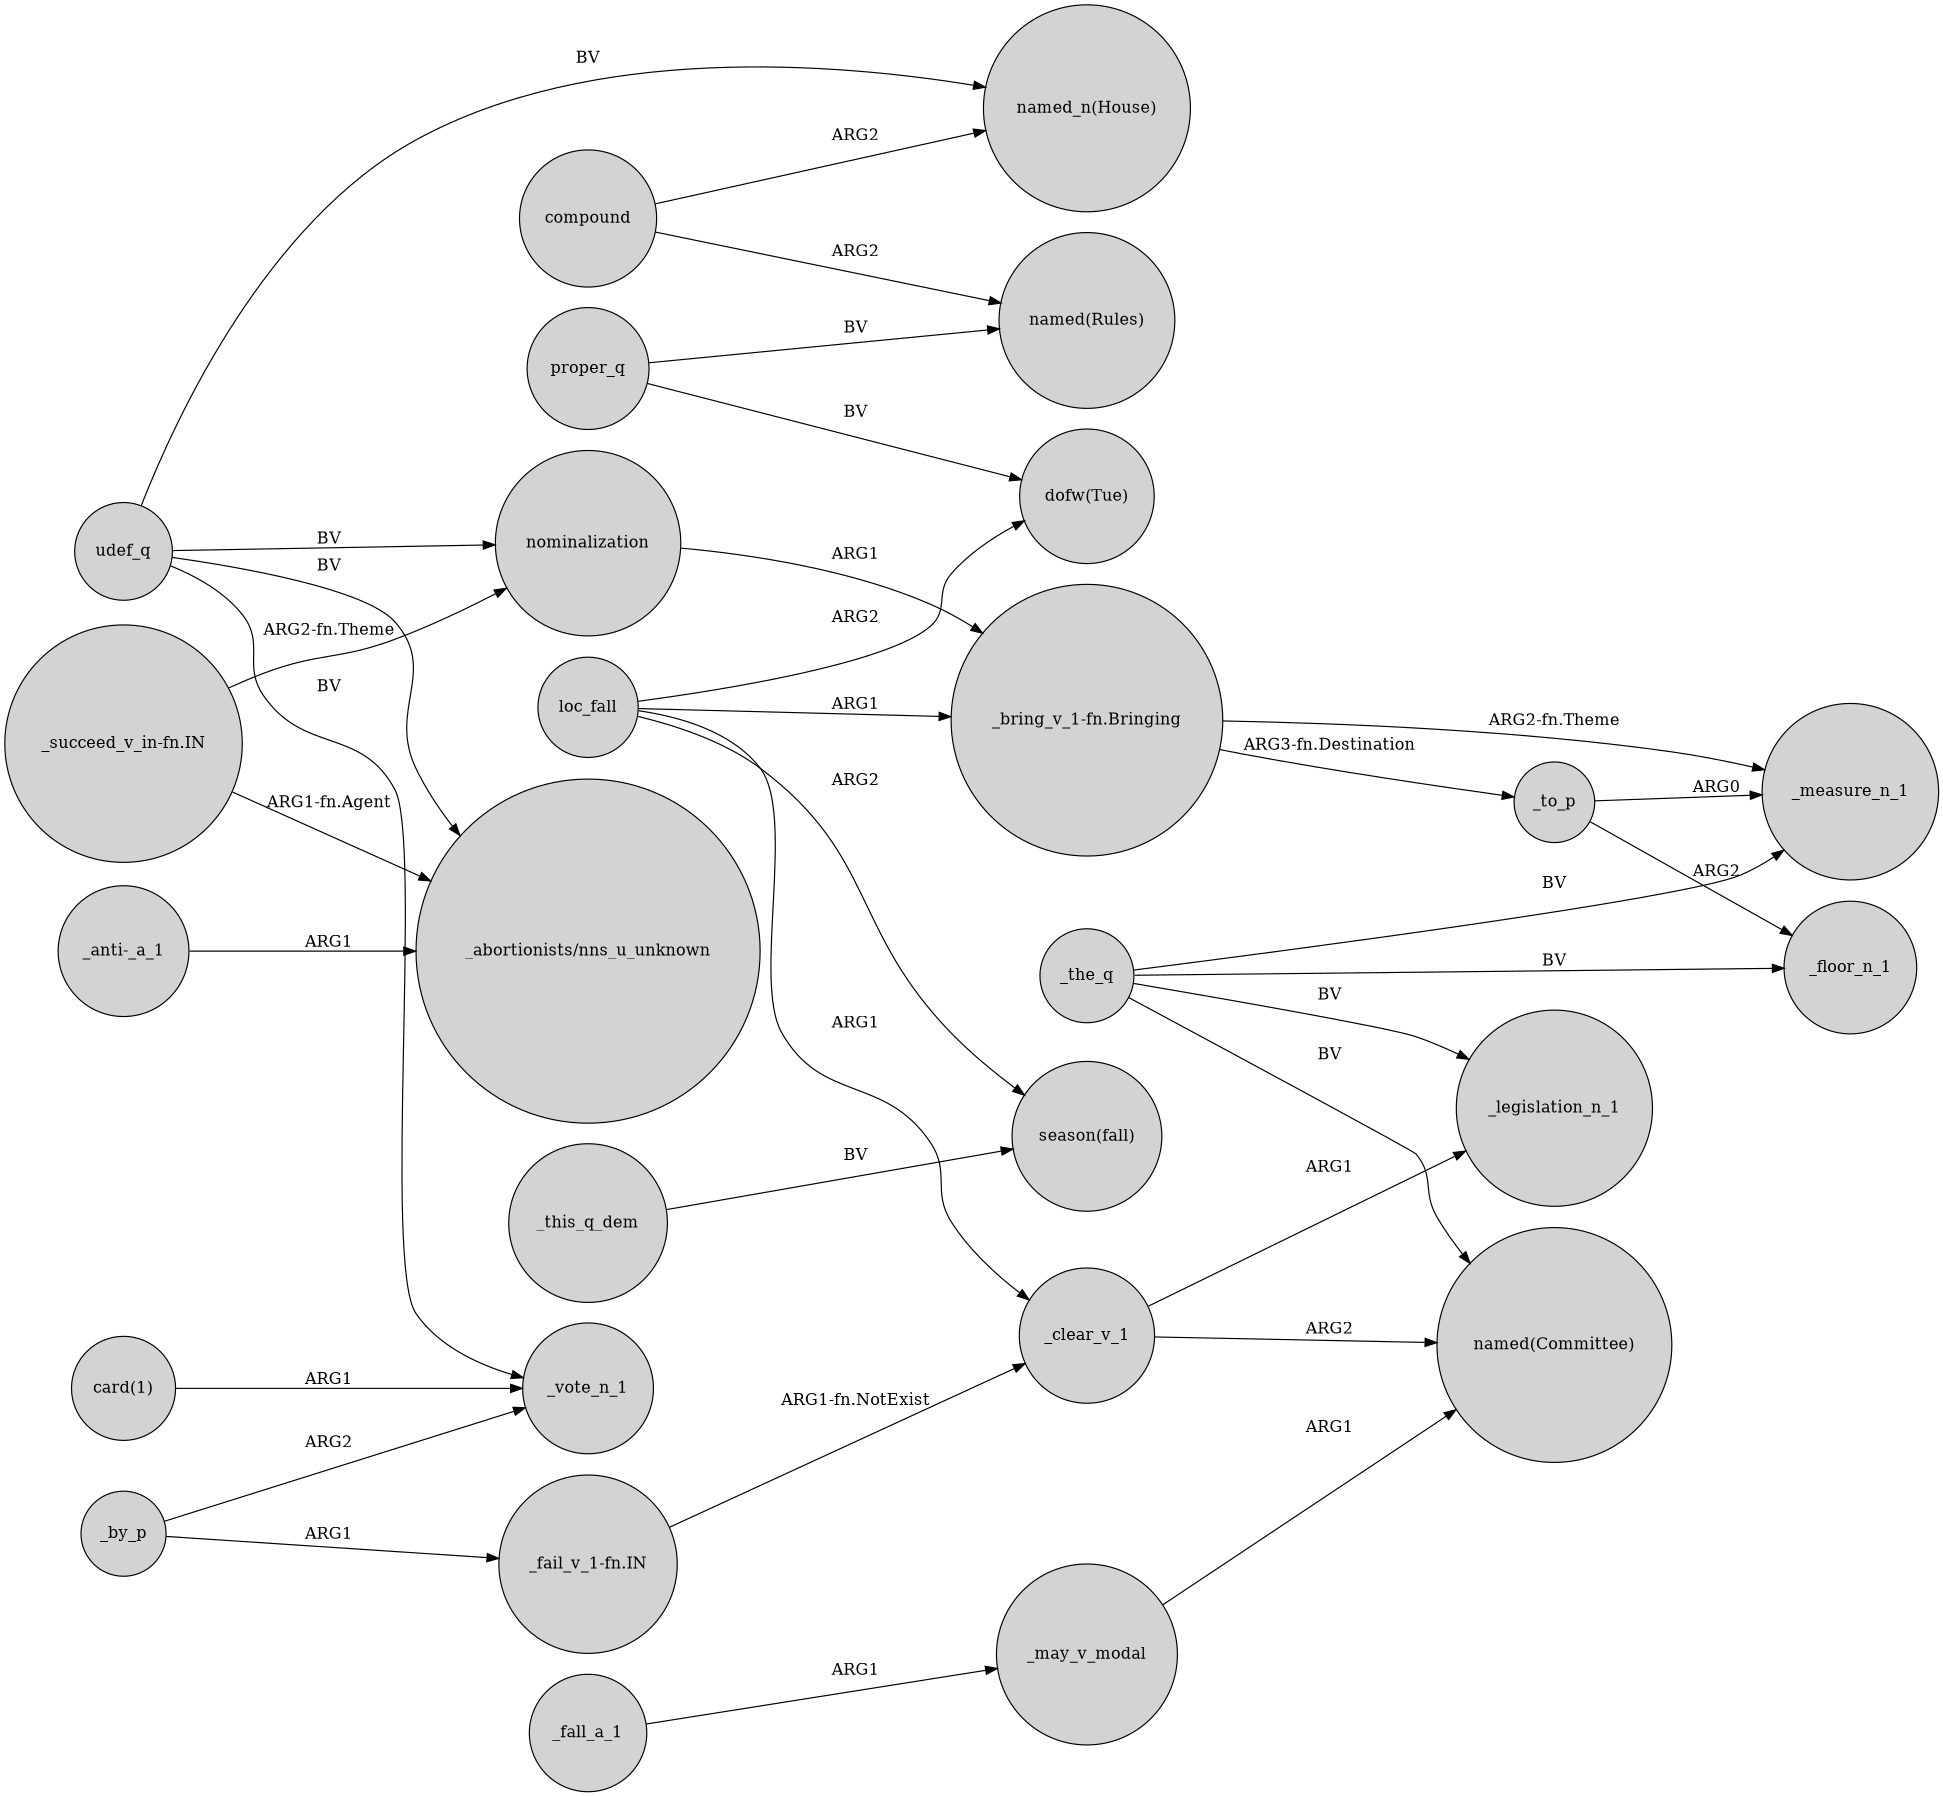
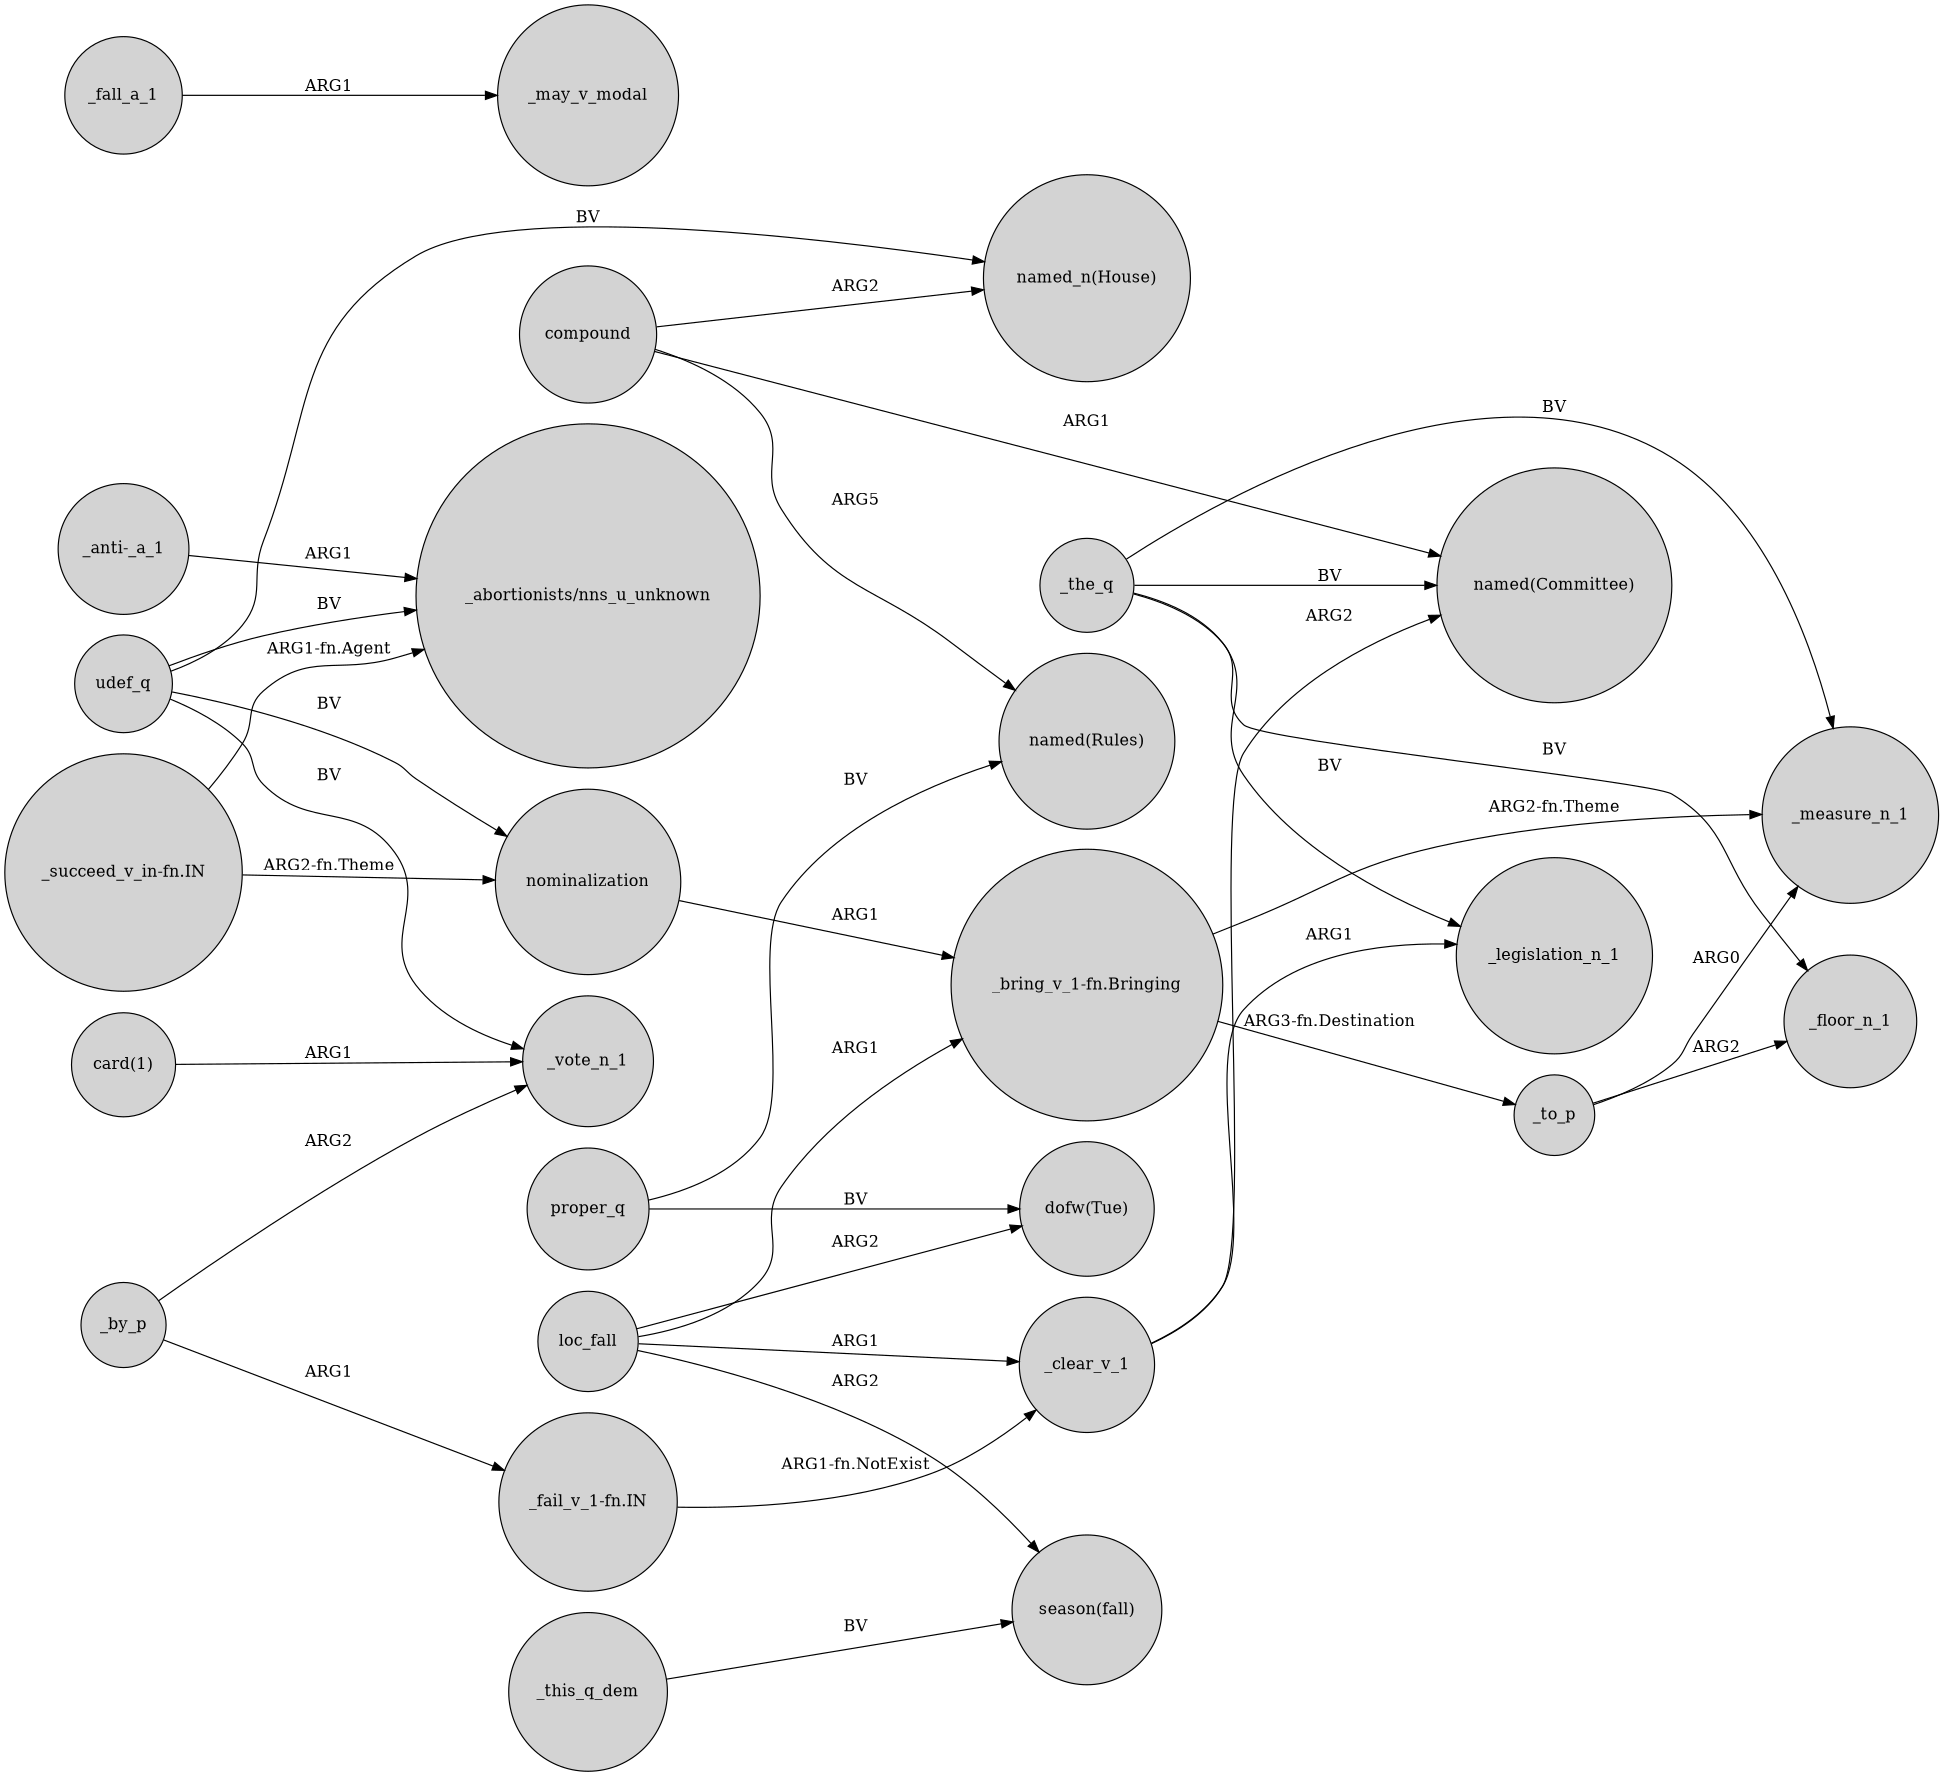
edge "compound" -> "named(Rules)": label "ARG2" -> "ARG5"
edge "_may_v_modal" -> "named(Committee)": now "compound" -> "named(Committee)"
